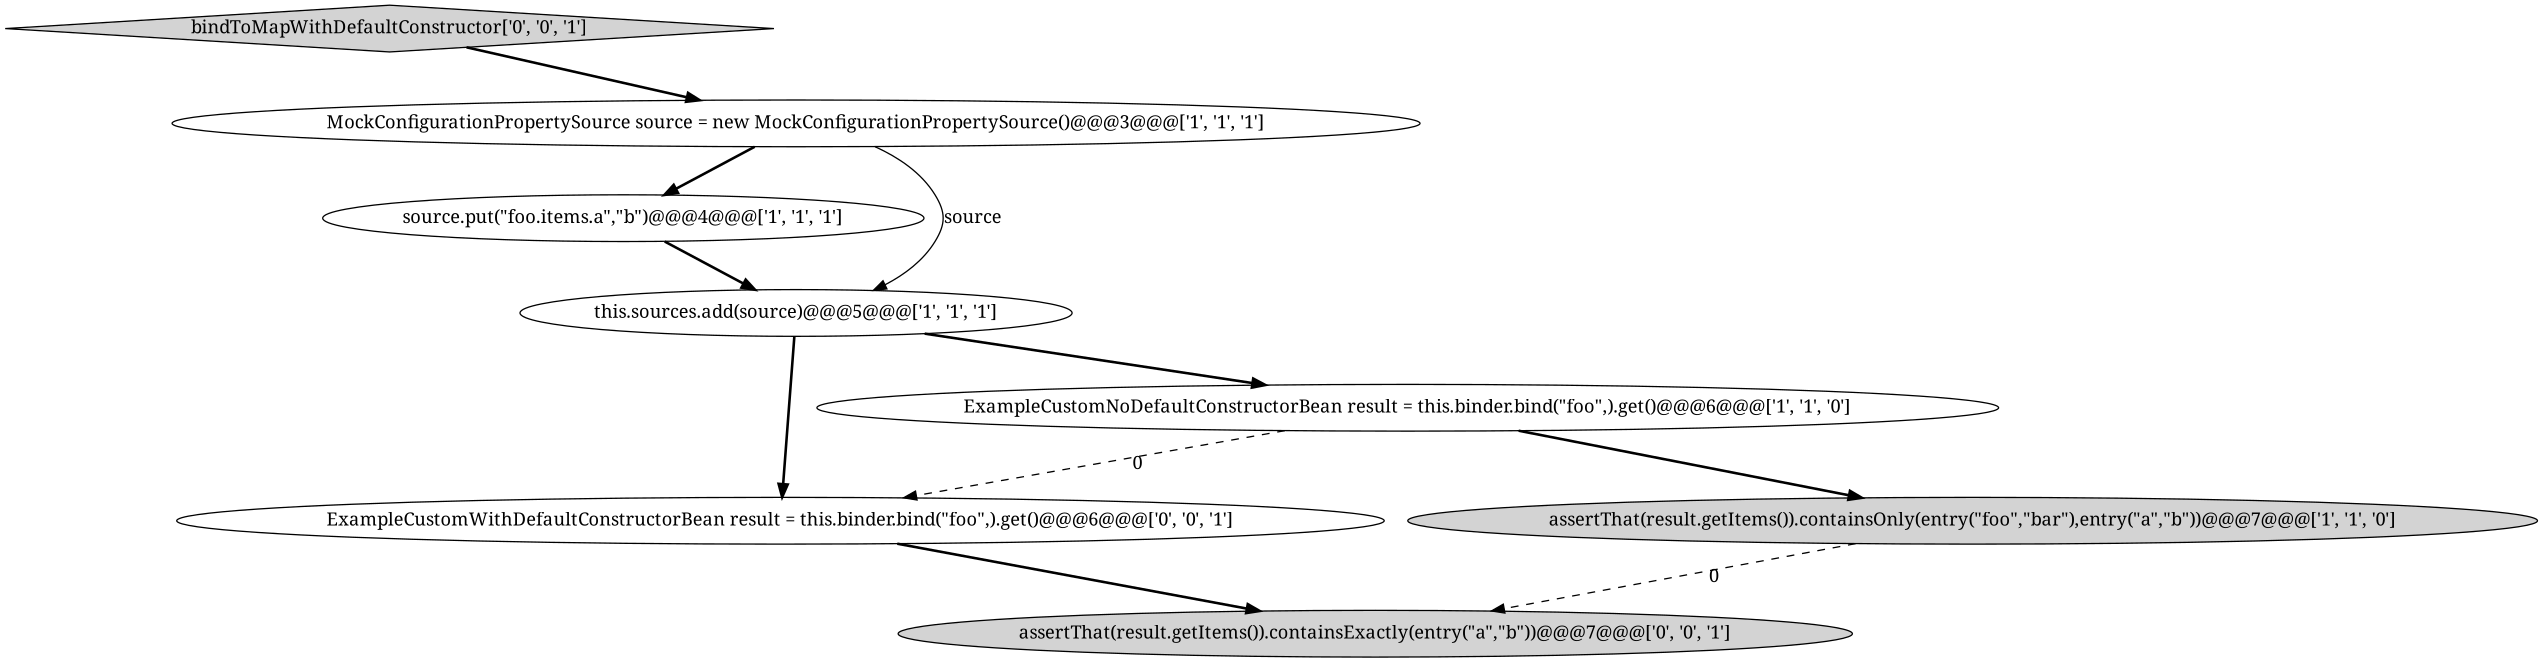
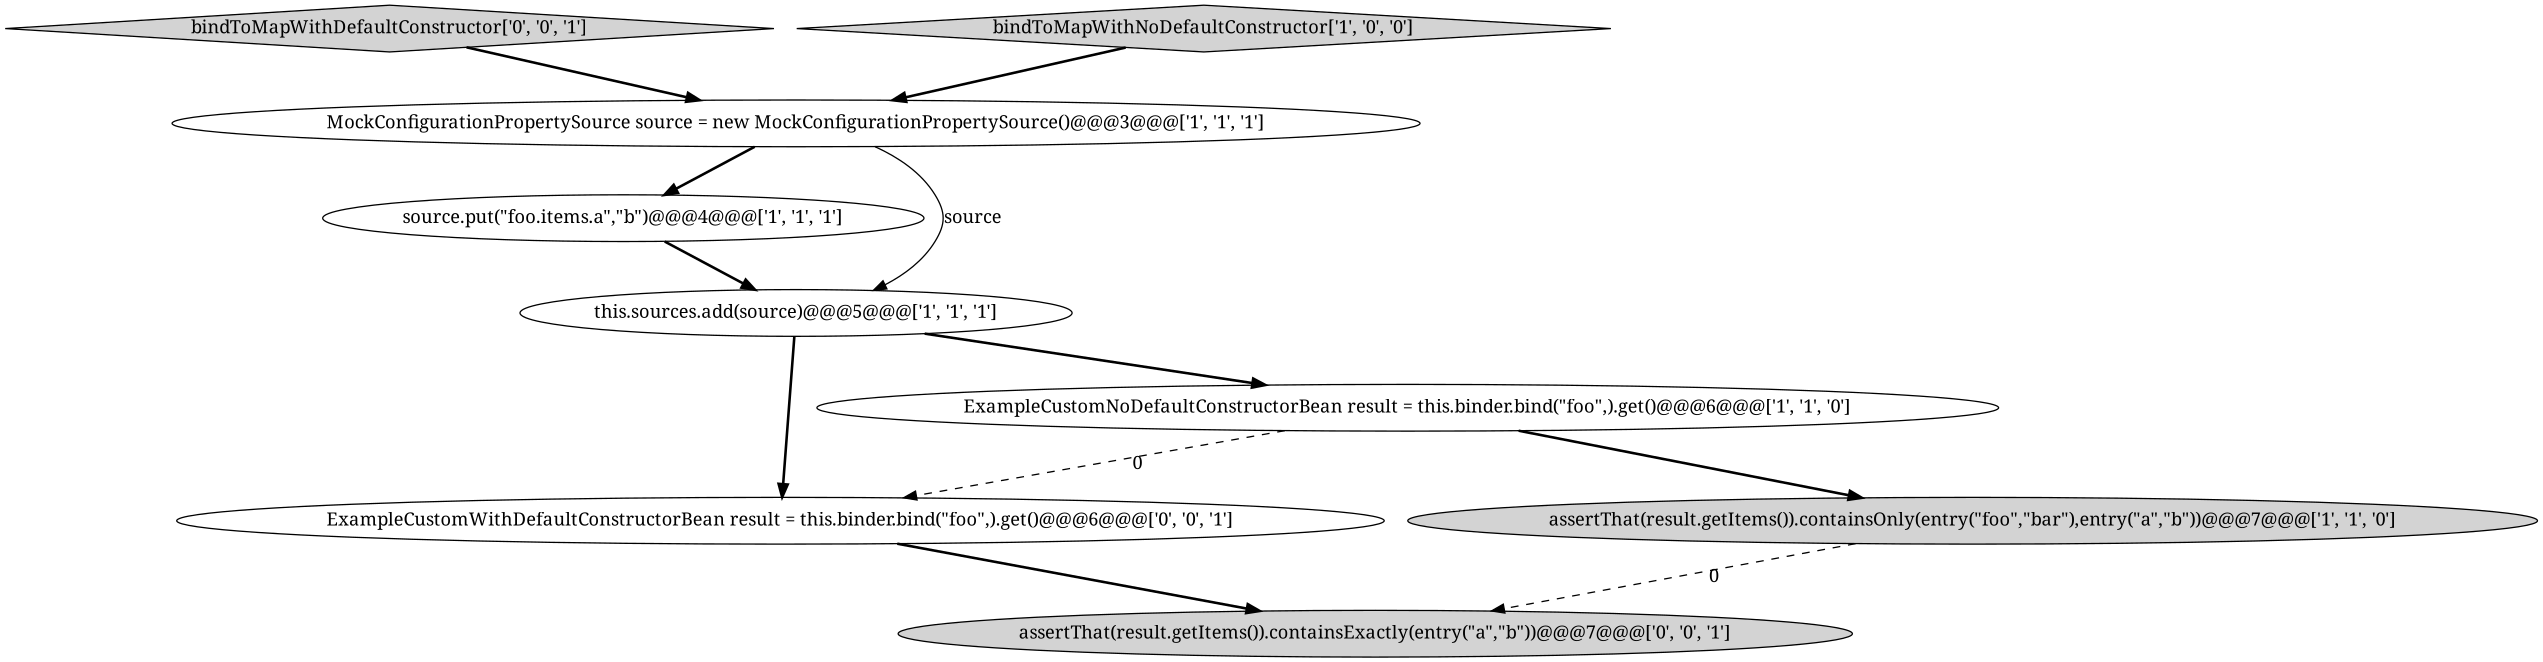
node "bindToMapWithNoDefaultConstructor['1', '0', '0']": added
